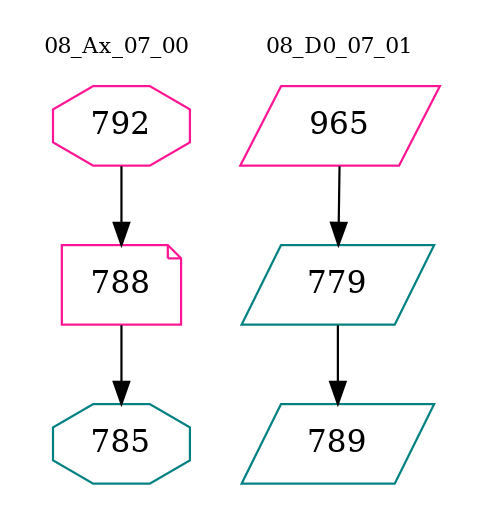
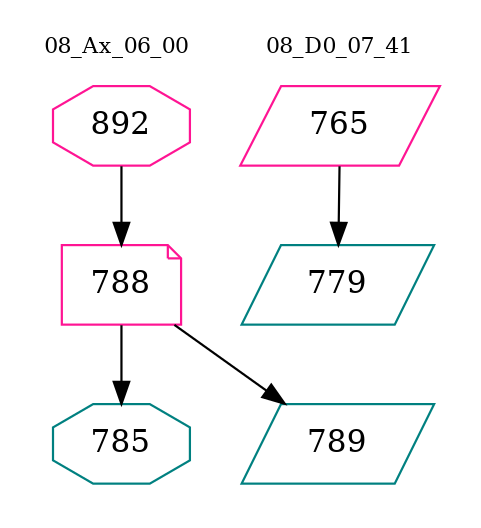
cluster "08_Ax_07_00": label "08_Ax_07_00" -> "08_Ax_06_00"
cluster "08_D0_07_01": label "08_D0_07_01" -> "08_D0_07_41"
node "792": label "792" -> "892"
node "965": label "965" -> "765"
edge "779" -> "789": now "788" -> "789"
